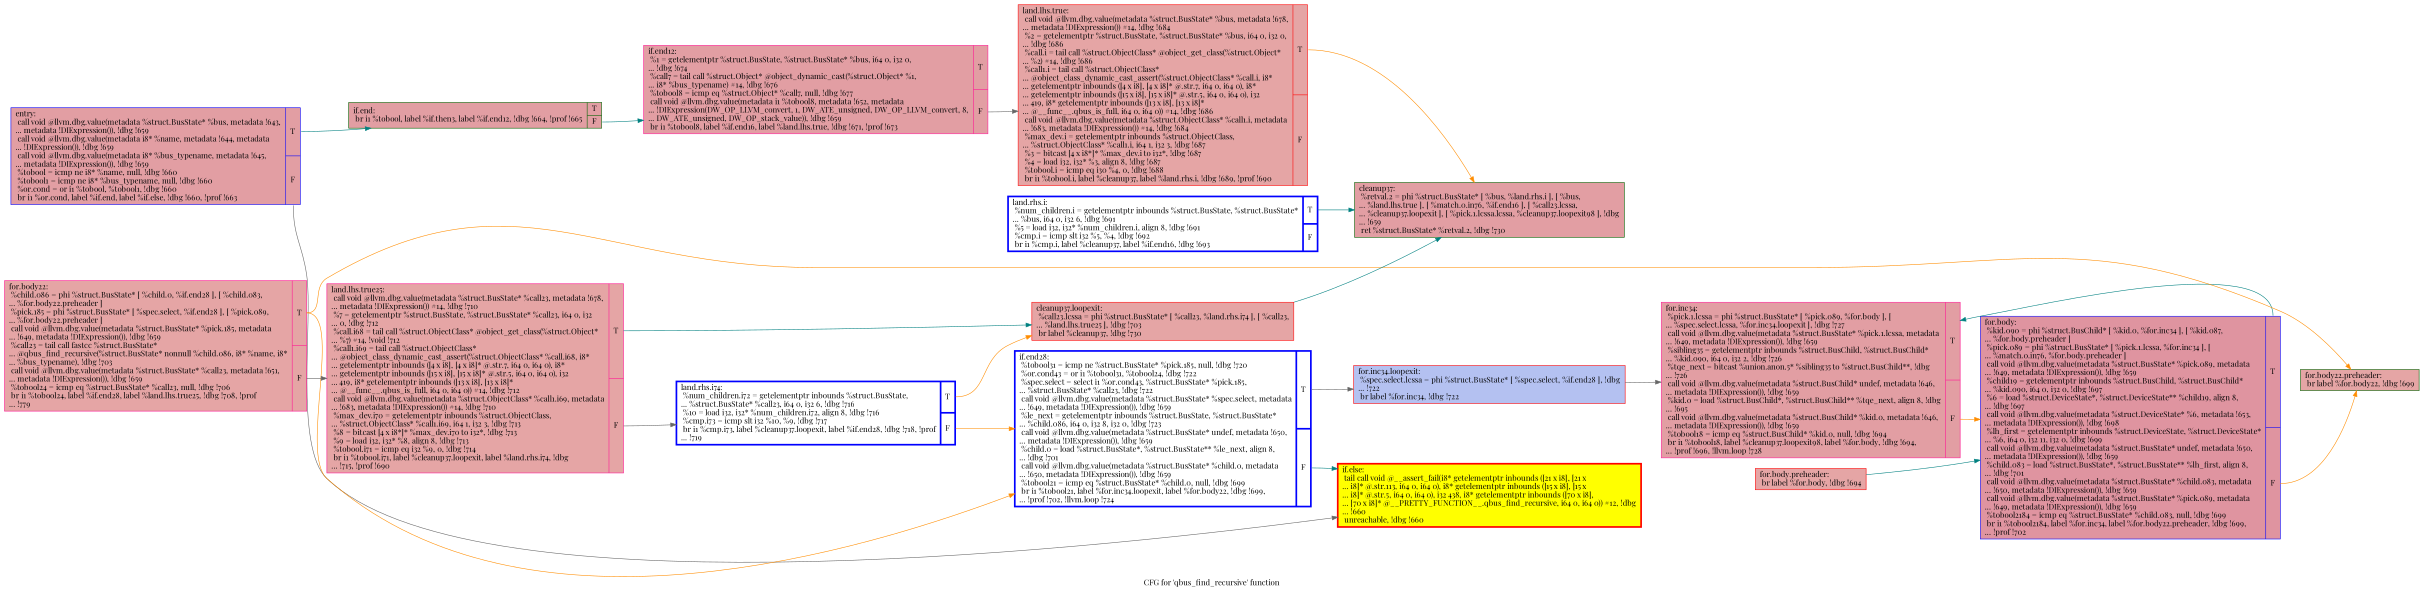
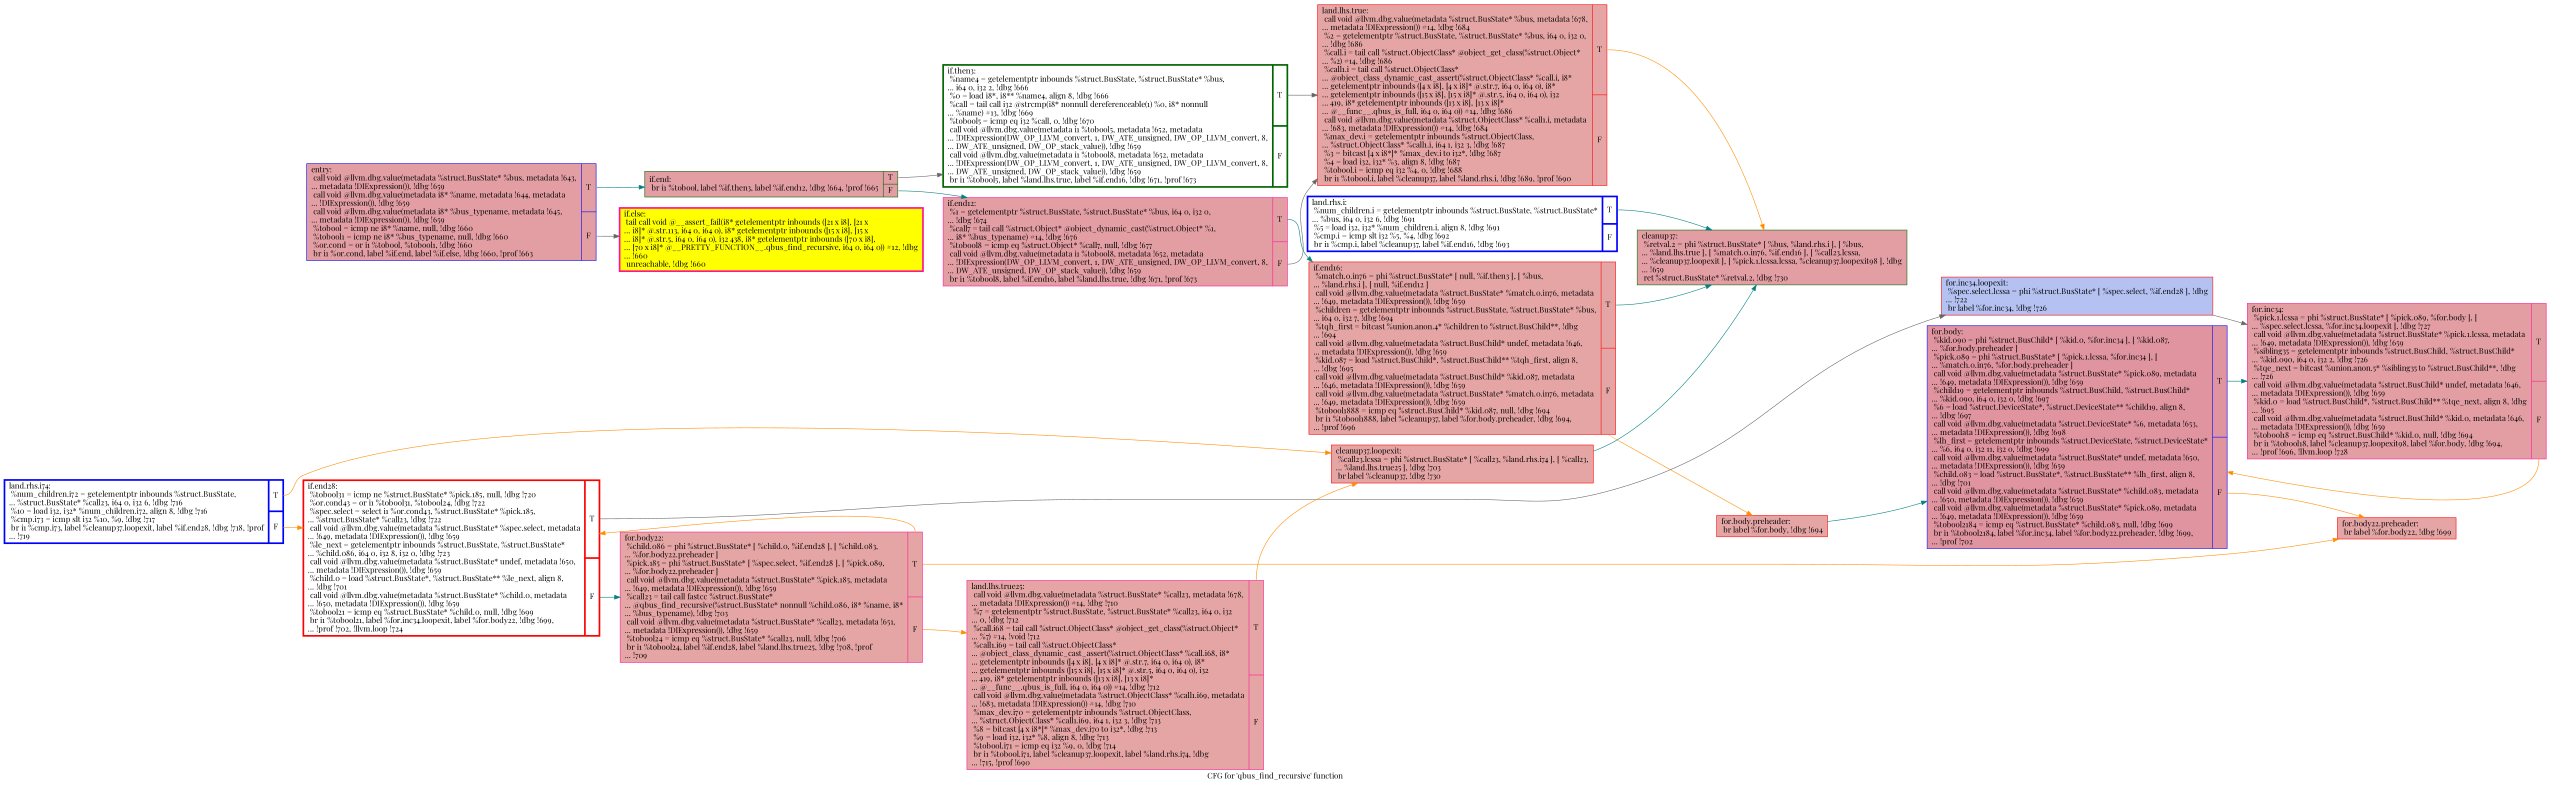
node "if.then3:": added
node "land.lhs.true:": text "%tobool.i = icmp eq i30 %4, 0, !dbg !688" -> "%tobool.i = icmp eq i32 %4, 0, !dbg !688"
edge "land.lhs.true25:" -> "cleanup37.loopexit:": color teal -> darkorange
node "if.end16:": added
edge "for.body22:" -> "land.lhs.true25:": color gray40 -> darkorange
node "for.body22.preheader:": color darkgreen -> red
node "for.inc34.loopexit:": text "br label %for.inc34, !dbg !722" -> "br label %for.inc34, !dbg !726"
node "for.body22:": text "... !779" -> "... !709"
edge "land.lhs.true25:" -> "land.rhs.i74:": removed
node "if.end28:": color blue -> red
edge "if.end28:" -> "if.else:": now "if.end28:" -> "for.body22:"
node "if.else:": color red -> deeppink
